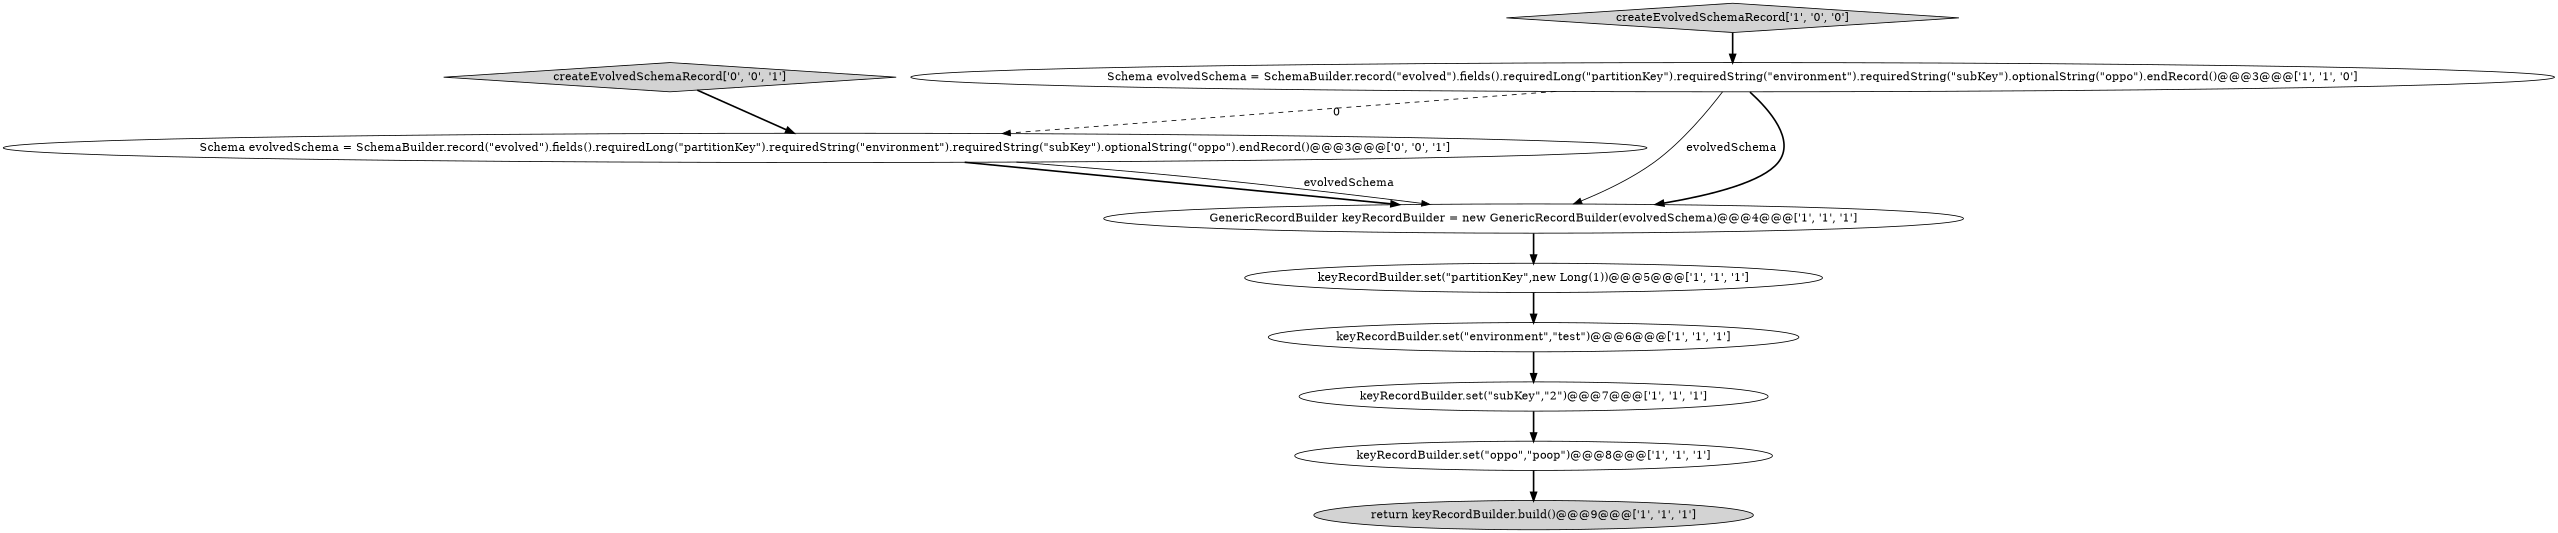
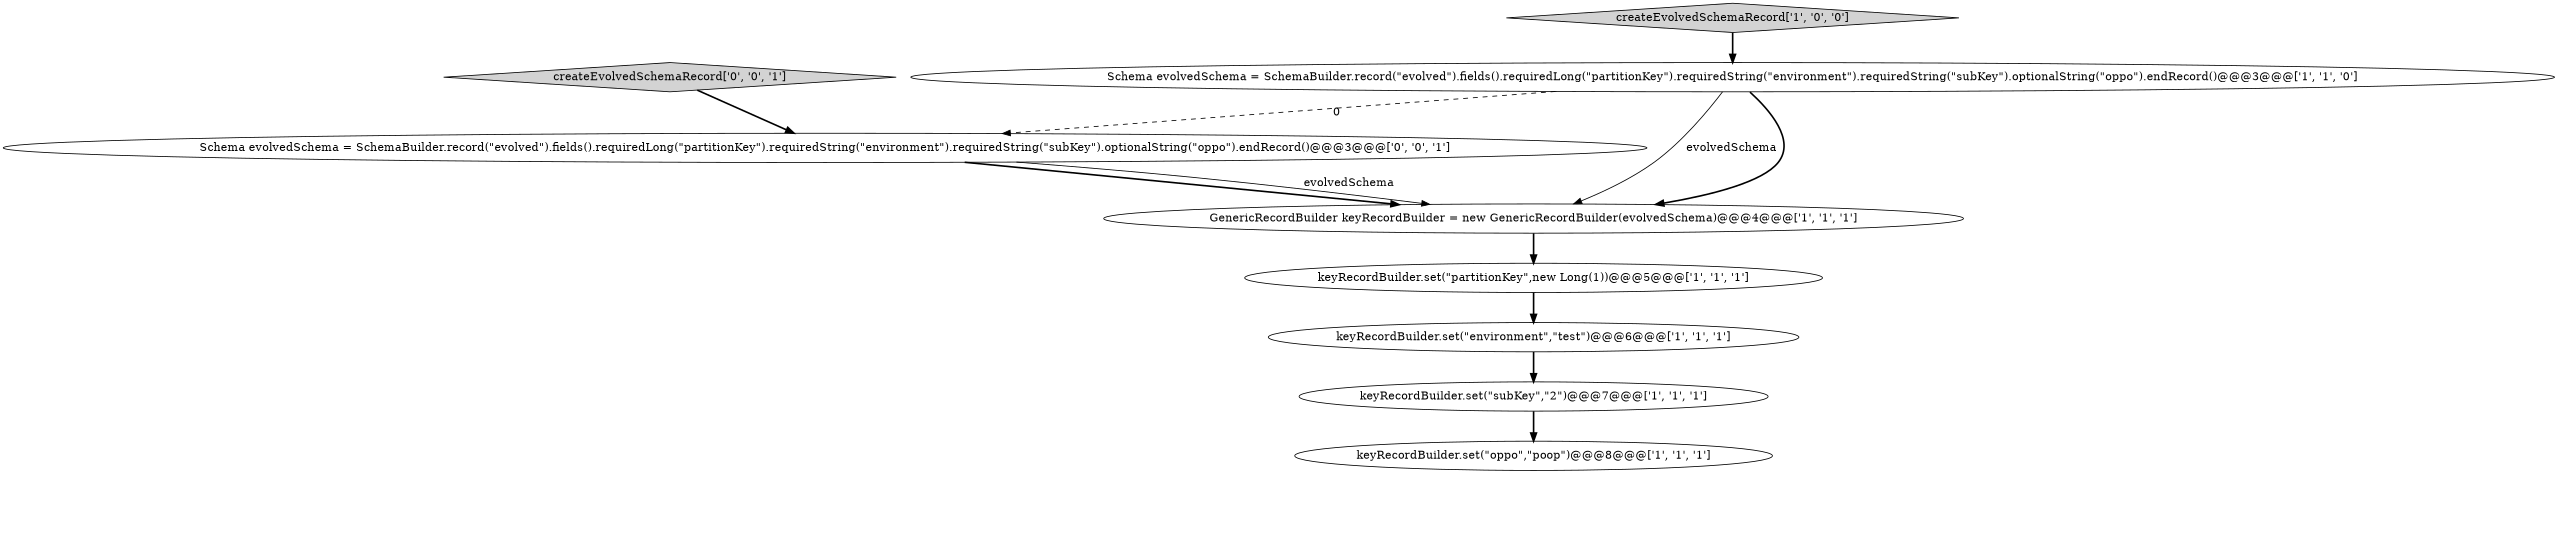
node "return keyRecordBuilder.build()@@@9@@@['1', '1', '1']": removed
